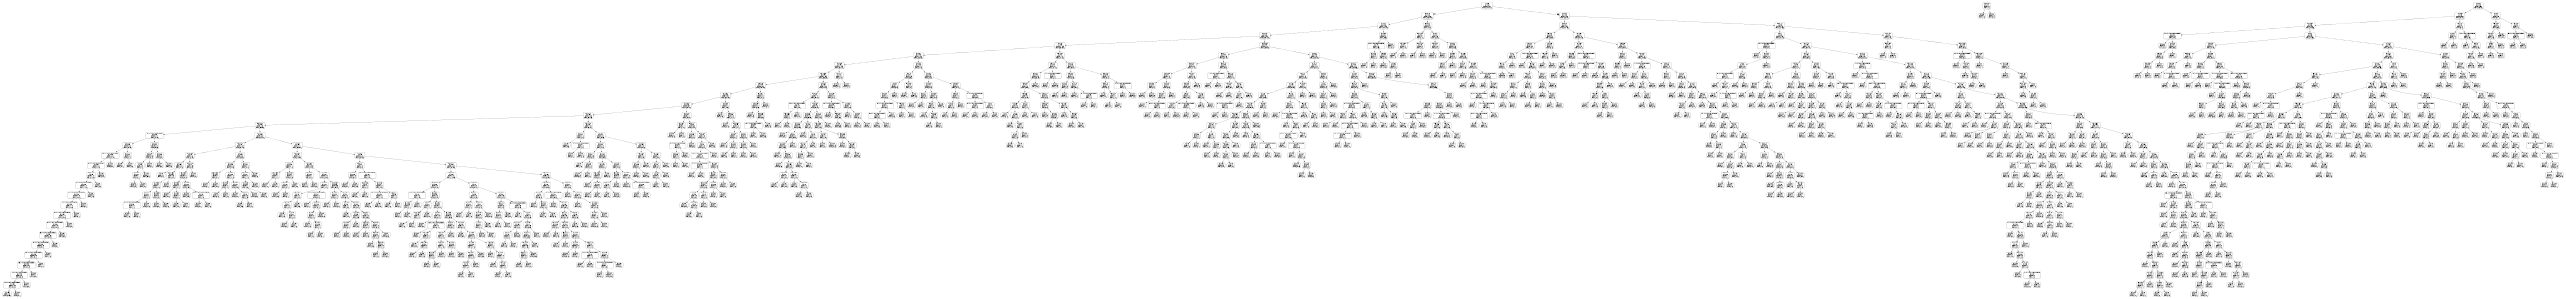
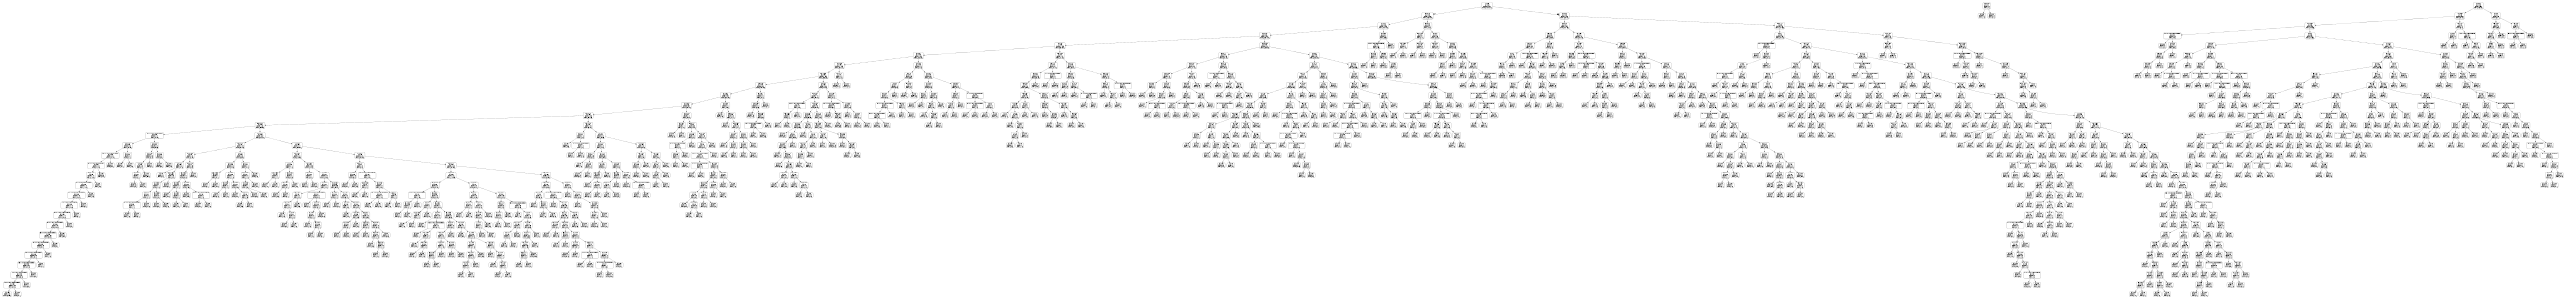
node "162 <= 0.3 gini = 0.3 samples = 47 value = [12, 51]": added
